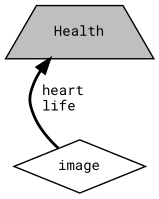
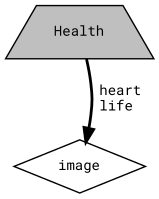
edge "image" -> "Health": reversed
